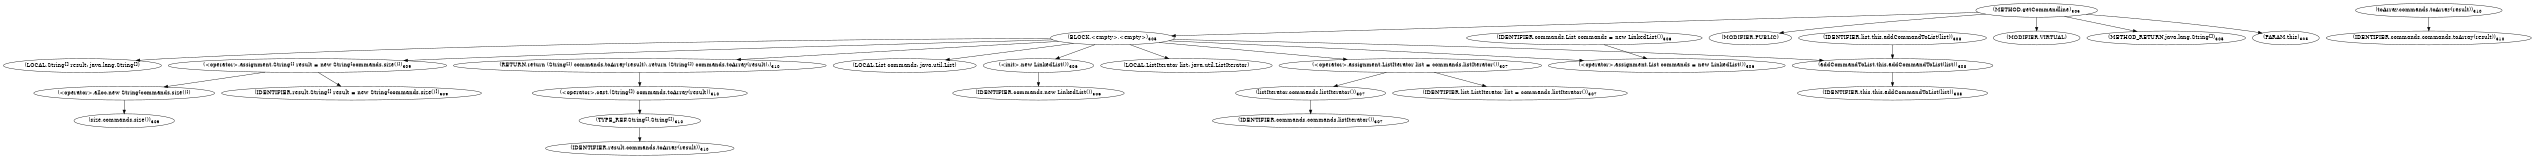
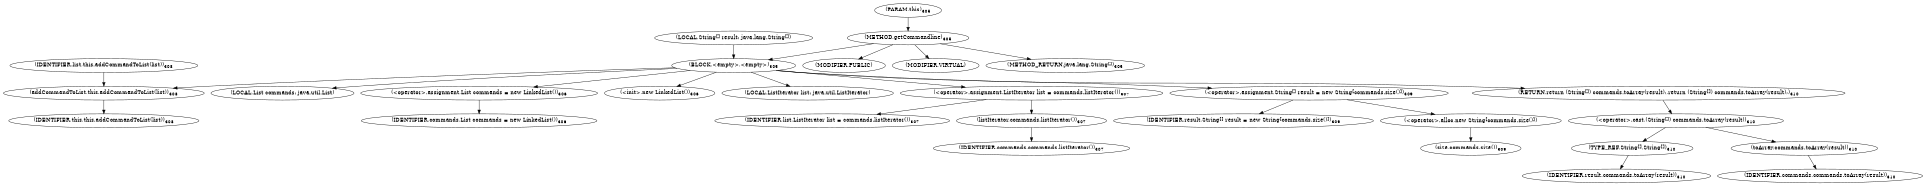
edge "(METHOD,getCommandline)" -> "(PARAM,this)": reversed
edge "(BLOCK,<empty>,<empty>)" -> "(LOCAL,String[] result: java.lang.String[])": reversed
edge "(IDENTIFIER,commands,List commands = new LinkedList())" -> "(<operator>.assignment,List commands = new LinkedList())": reversed
node "(IDENTIFIER,commands,new LinkedList())": removed
edge "(<operator>.cast,(String[]) commands.toArray(result))" -> "(toArray,commands.toArray(result))": added
